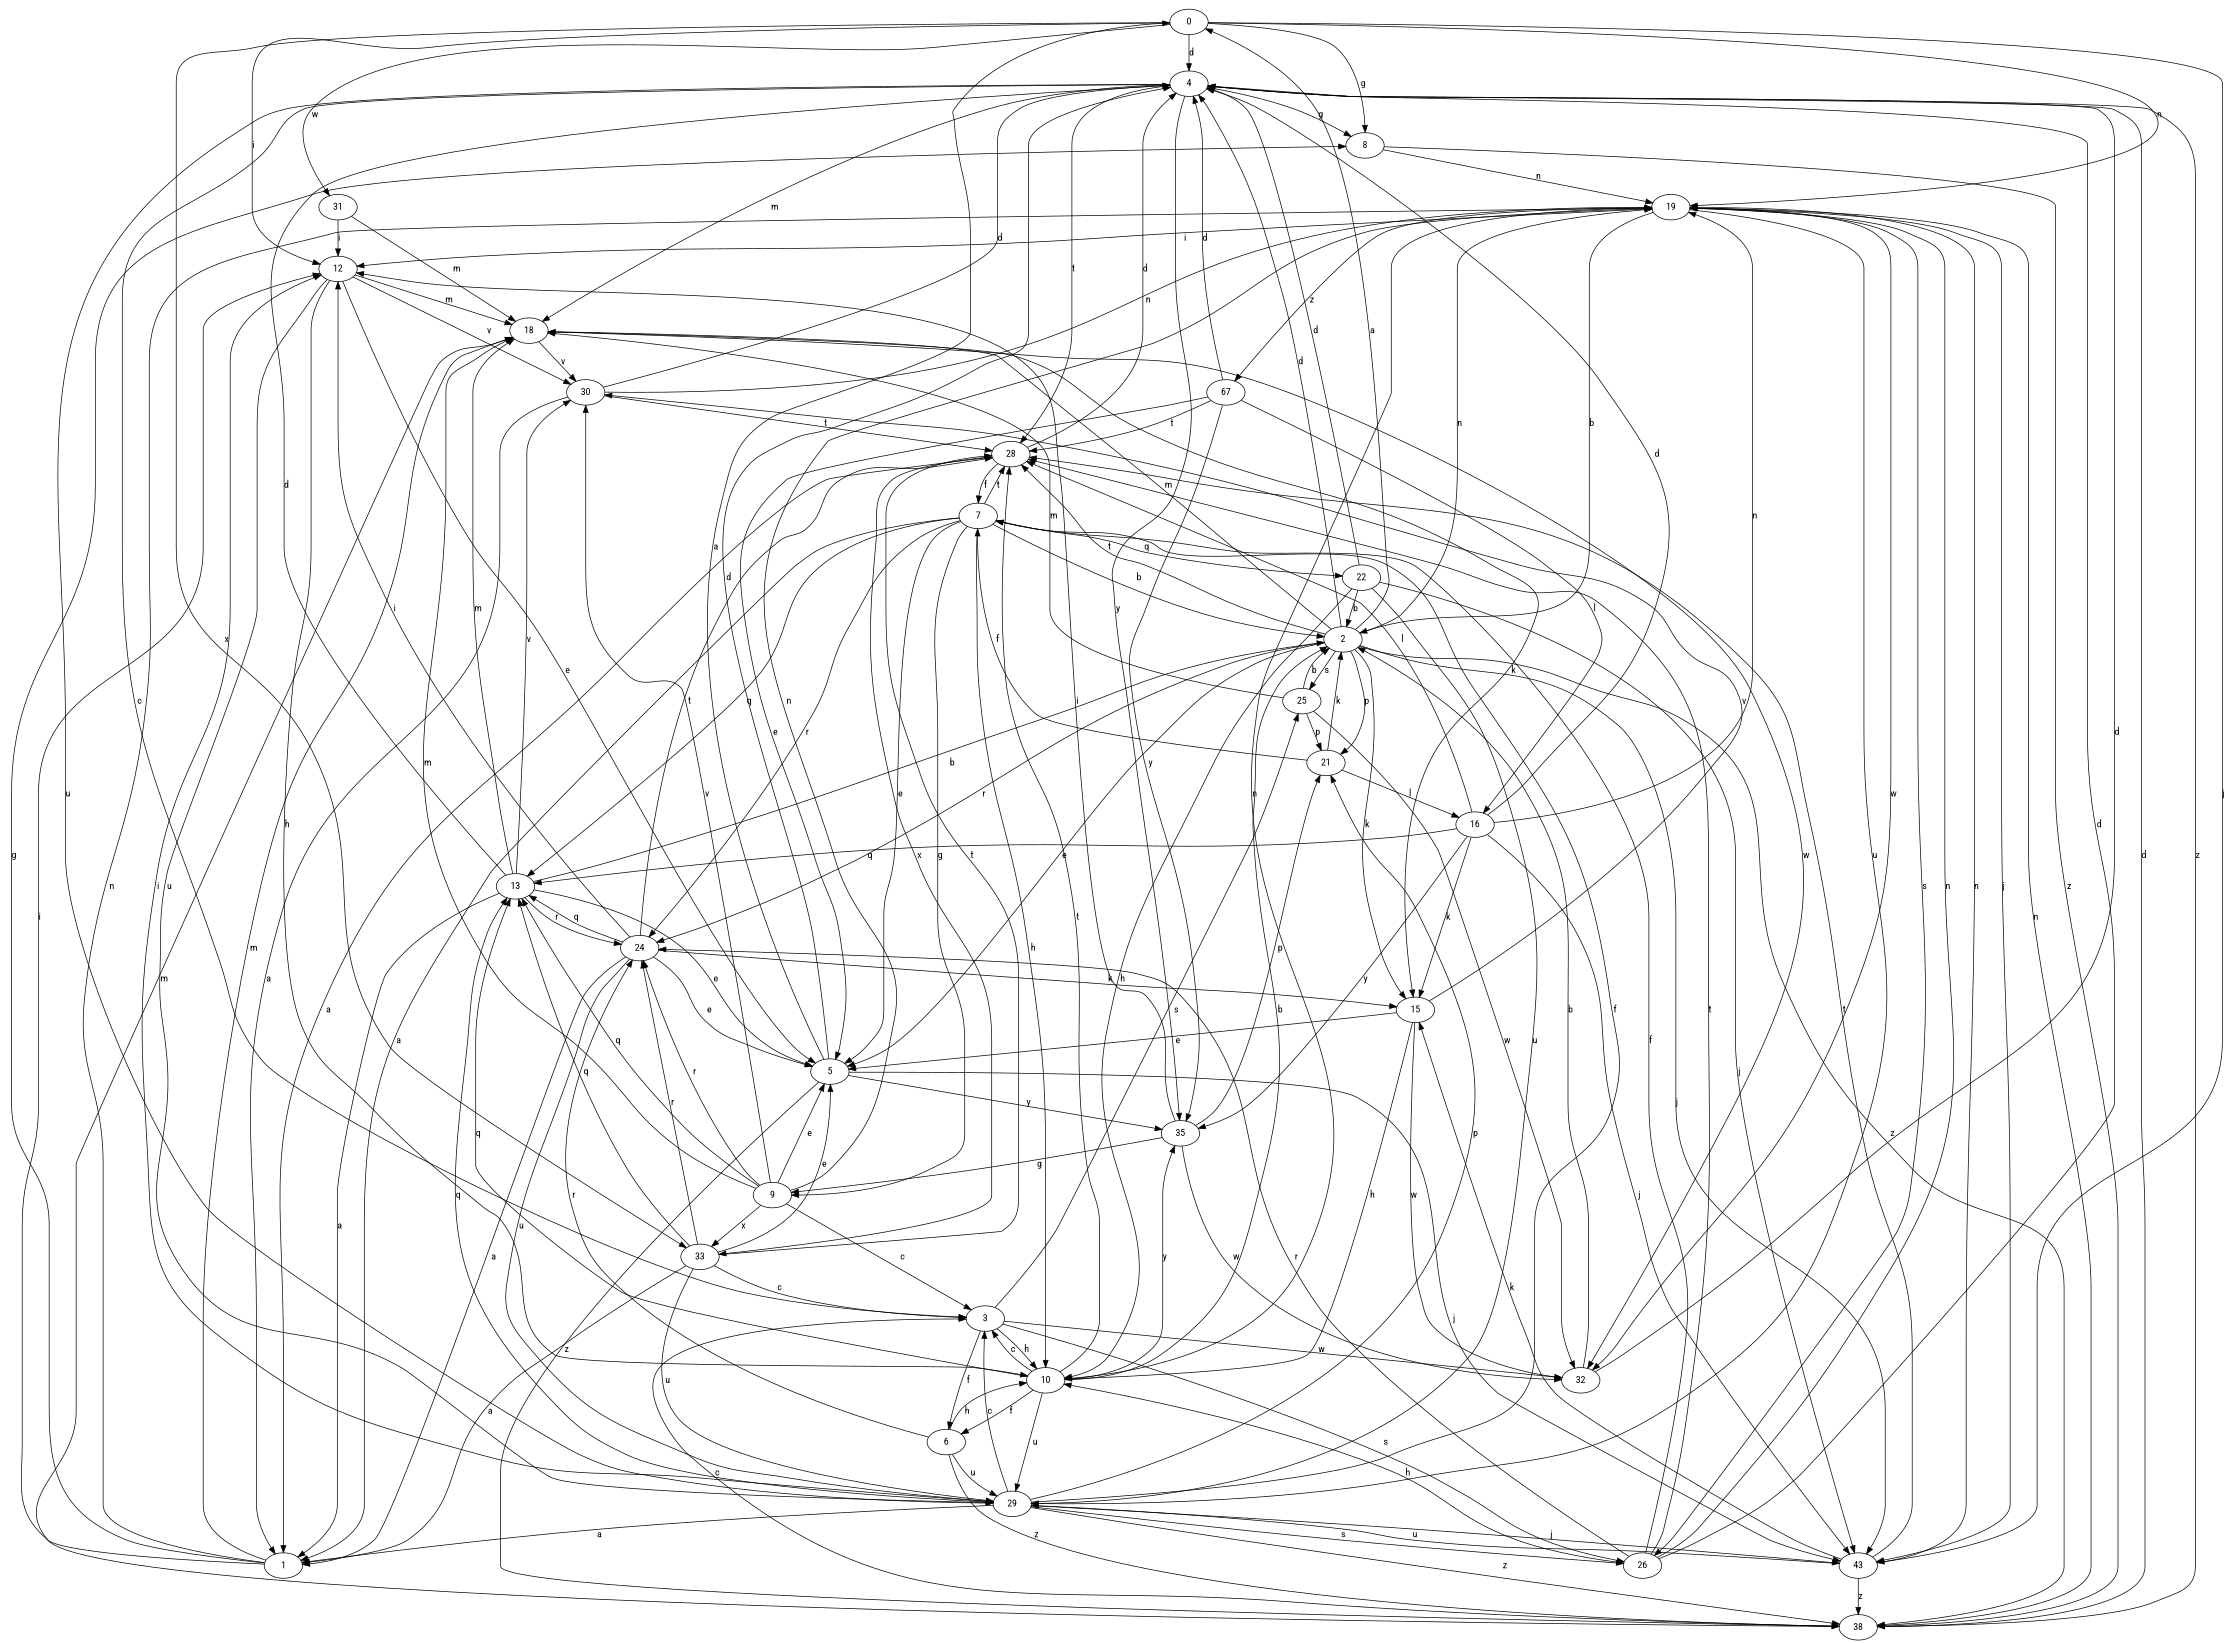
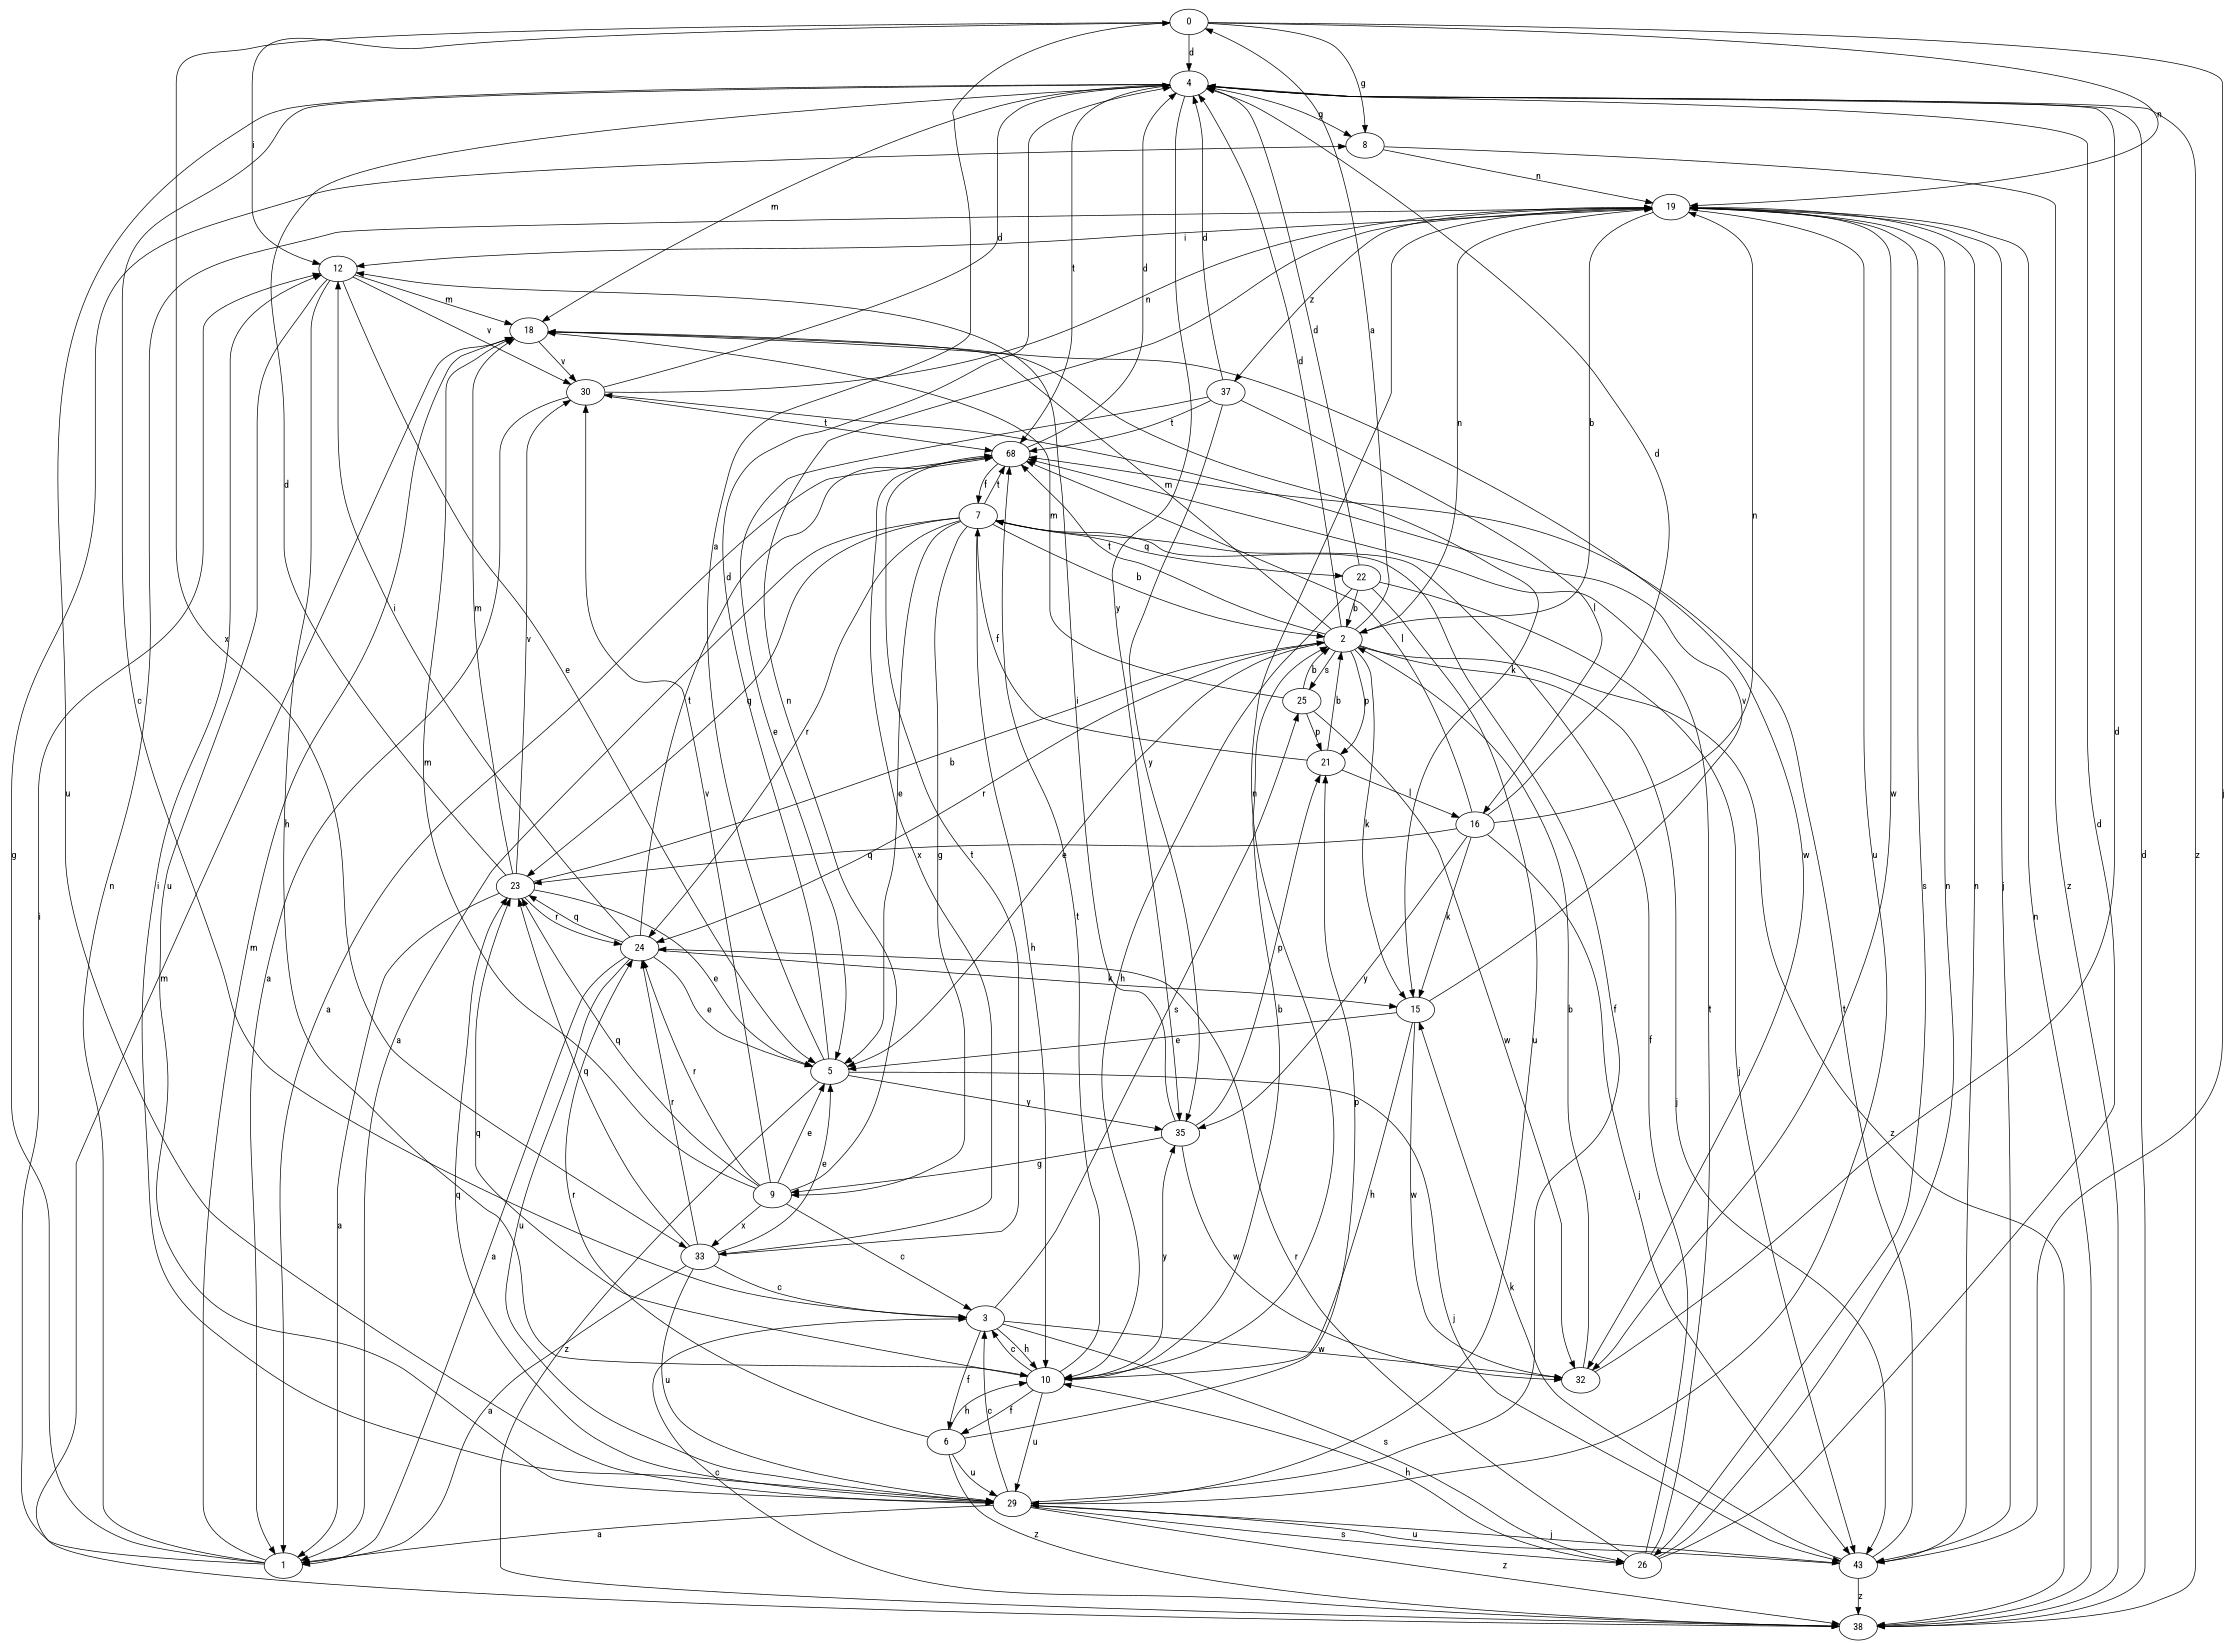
node "31": removed
node "67": label "67" -> "37"
node "28": label "28" -> "68"
edge "21" -> "2": label "k" -> "b"
node "13": label "13" -> "23"
edge "29" -> "21": now "6" -> "21"
